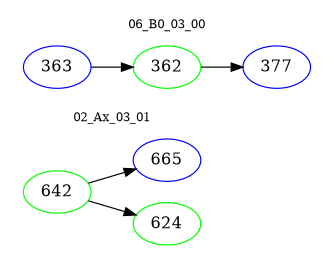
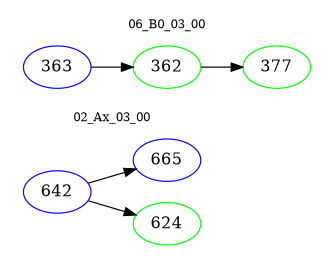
node "377": color blue -> green
cluster "02_Ax_03_01": label "02_Ax_03_01" -> "02_Ax_03_00"
node "642": color green -> blue
